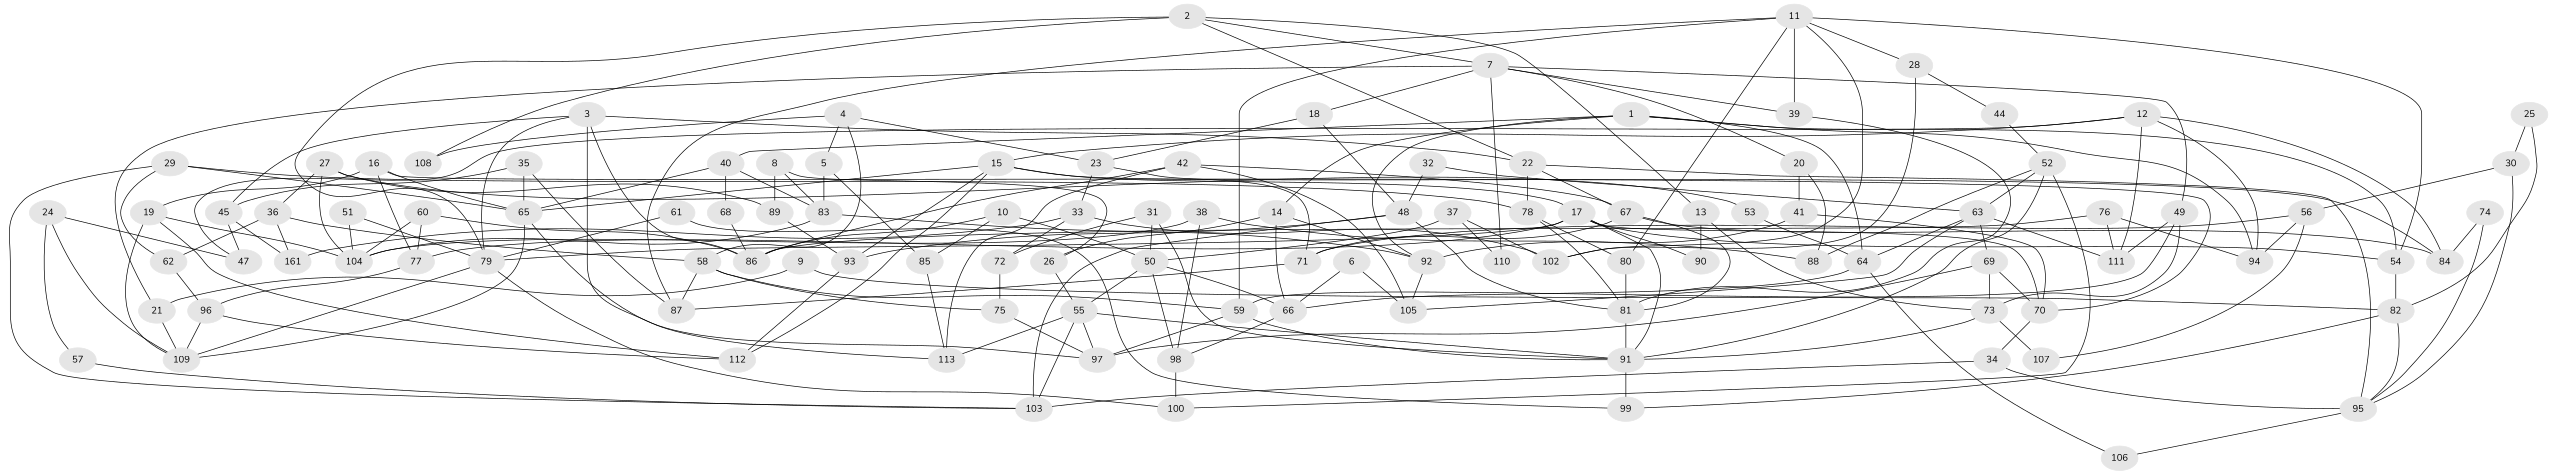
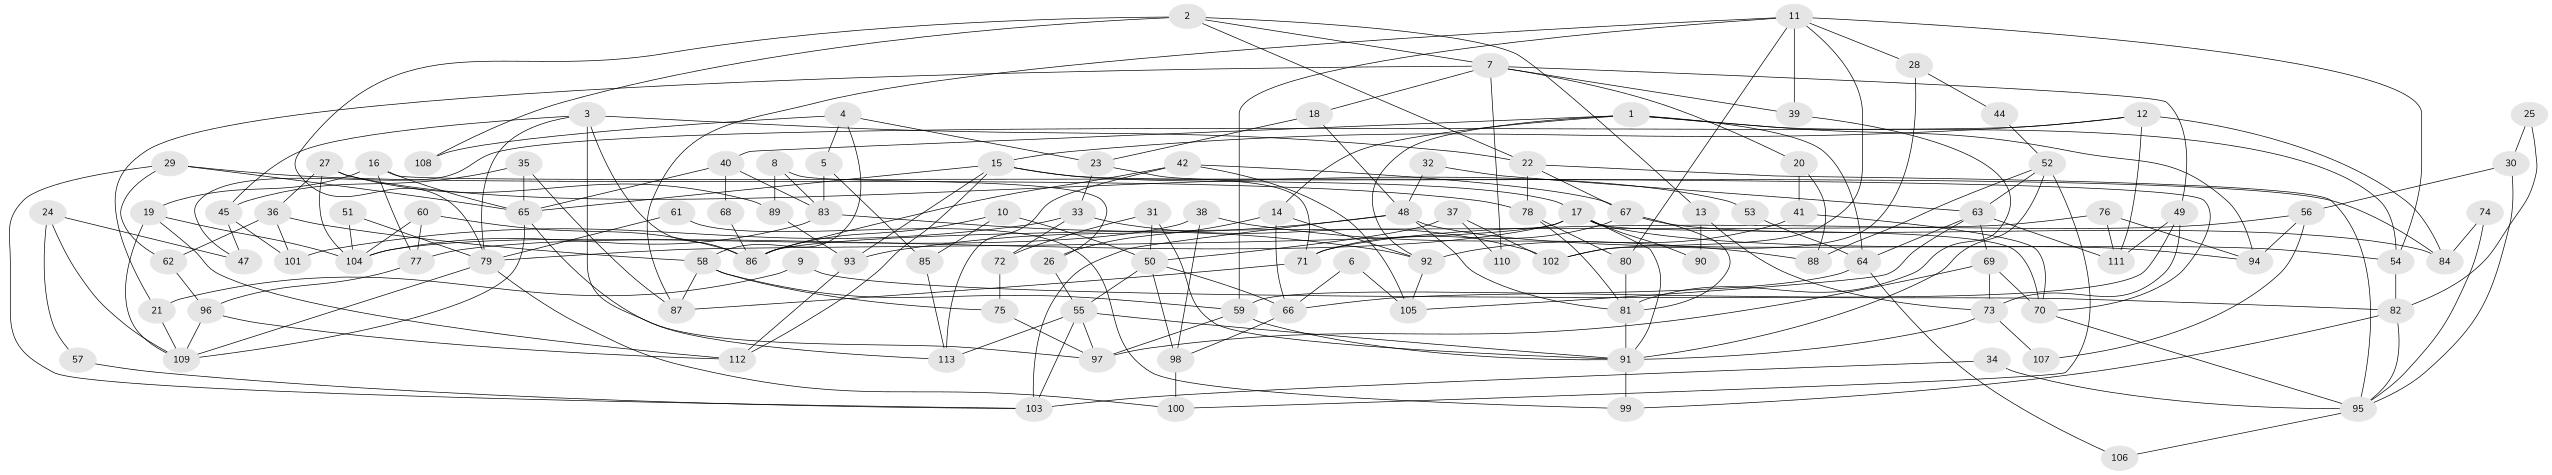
edge "12" -- "94": now "48" -- "94"
node "161": label "161" -> "101"
edge "70" -- "34": now "70" -- "95"
